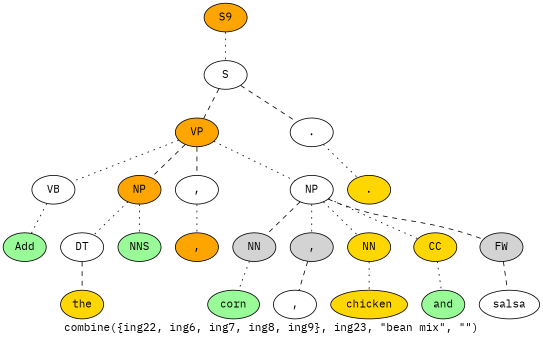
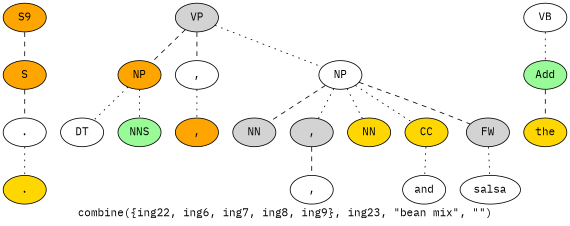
edge "S9" -- "S": style dotted -> dashed
node "S": fillcolor white -> orange
edge "S" -- "VP": removed
node "VP": fillcolor orange -> lightgrey
edge "VP" -- "VB": removed
edge "DT" -- "the": now "Add" -- "the"
edge "FW" -- "salsa": style dashed -> dotted
node "corn": removed
node "chicken": removed
node "and": fillcolor palegreen -> white
